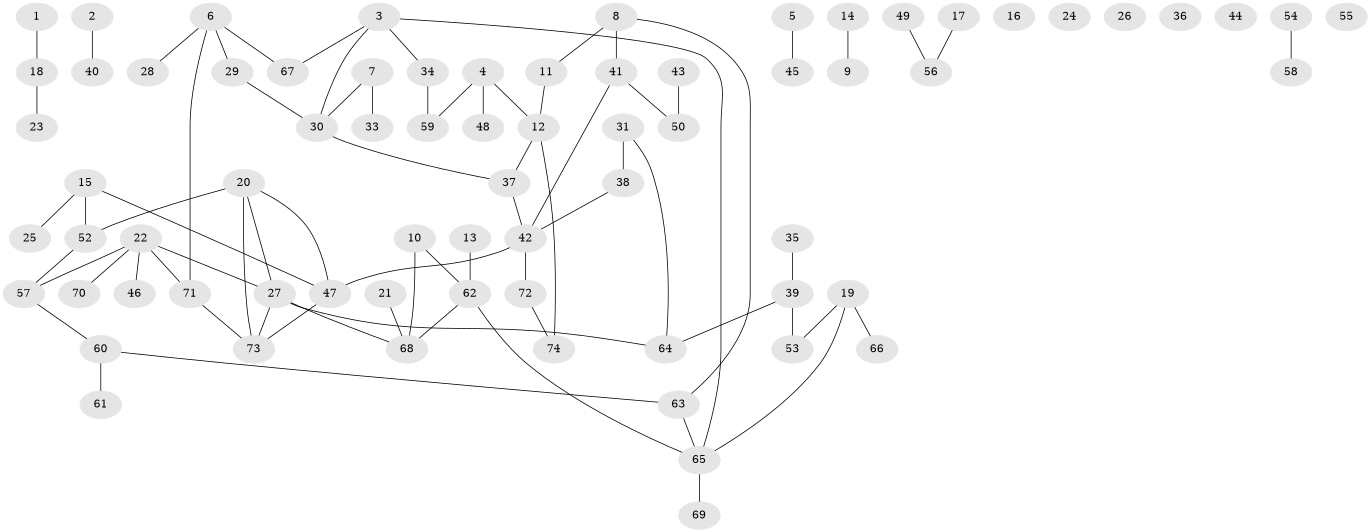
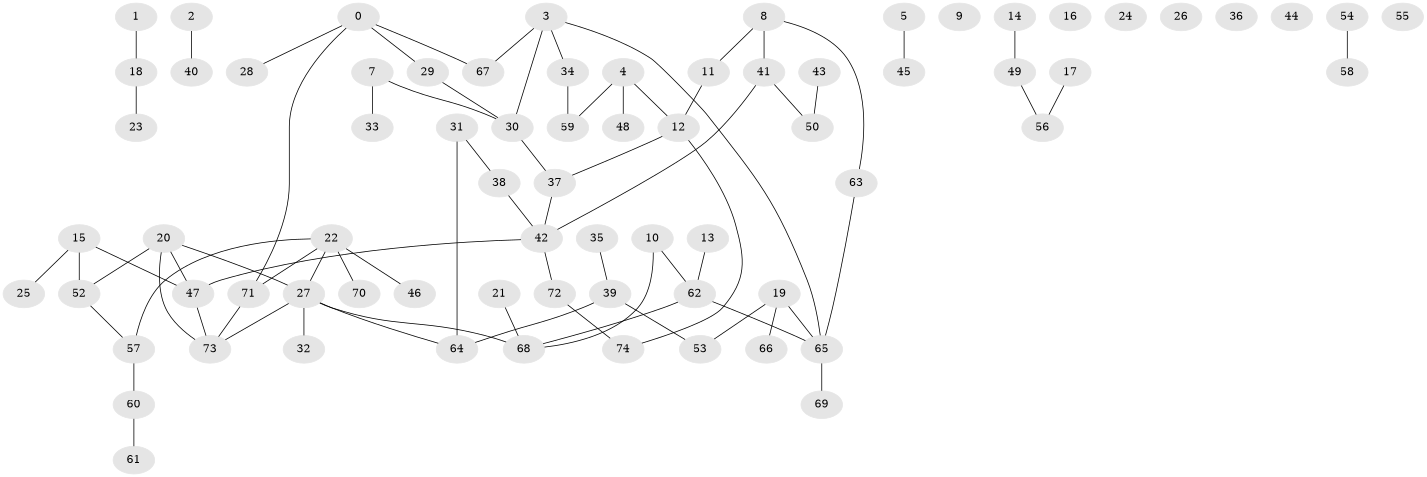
node "6": label "6" -> "0"
edge "14" -- "9": now "14" -- "49"
node "32": added
edge "60" -- "63": removed
